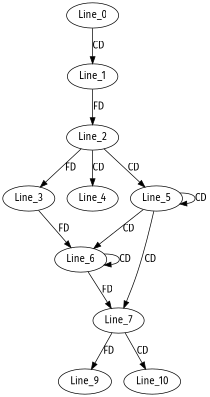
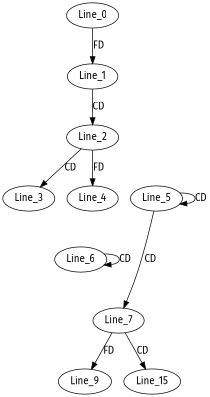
edge "Line_0" -> "Line_1": label "CD" -> "FD"
edge "Line_1" -> "Line_2": label "FD" -> "CD"
edge "Line_2" -> "Line_5": removed, label "CD"
edge "Line_2" -> "Line_3": label "FD" -> "CD"
edge "Line_2" -> "Line_4": label "CD" -> "FD"
edge "Line_3" -> "Line_6": removed, label "FD"
edge "Line_5" -> "Line_6": removed, label "CD"
edge "Line_6" -> "Line_7": removed, label "FD"
node "Line_10": label "Line_10" -> "Line_15"
